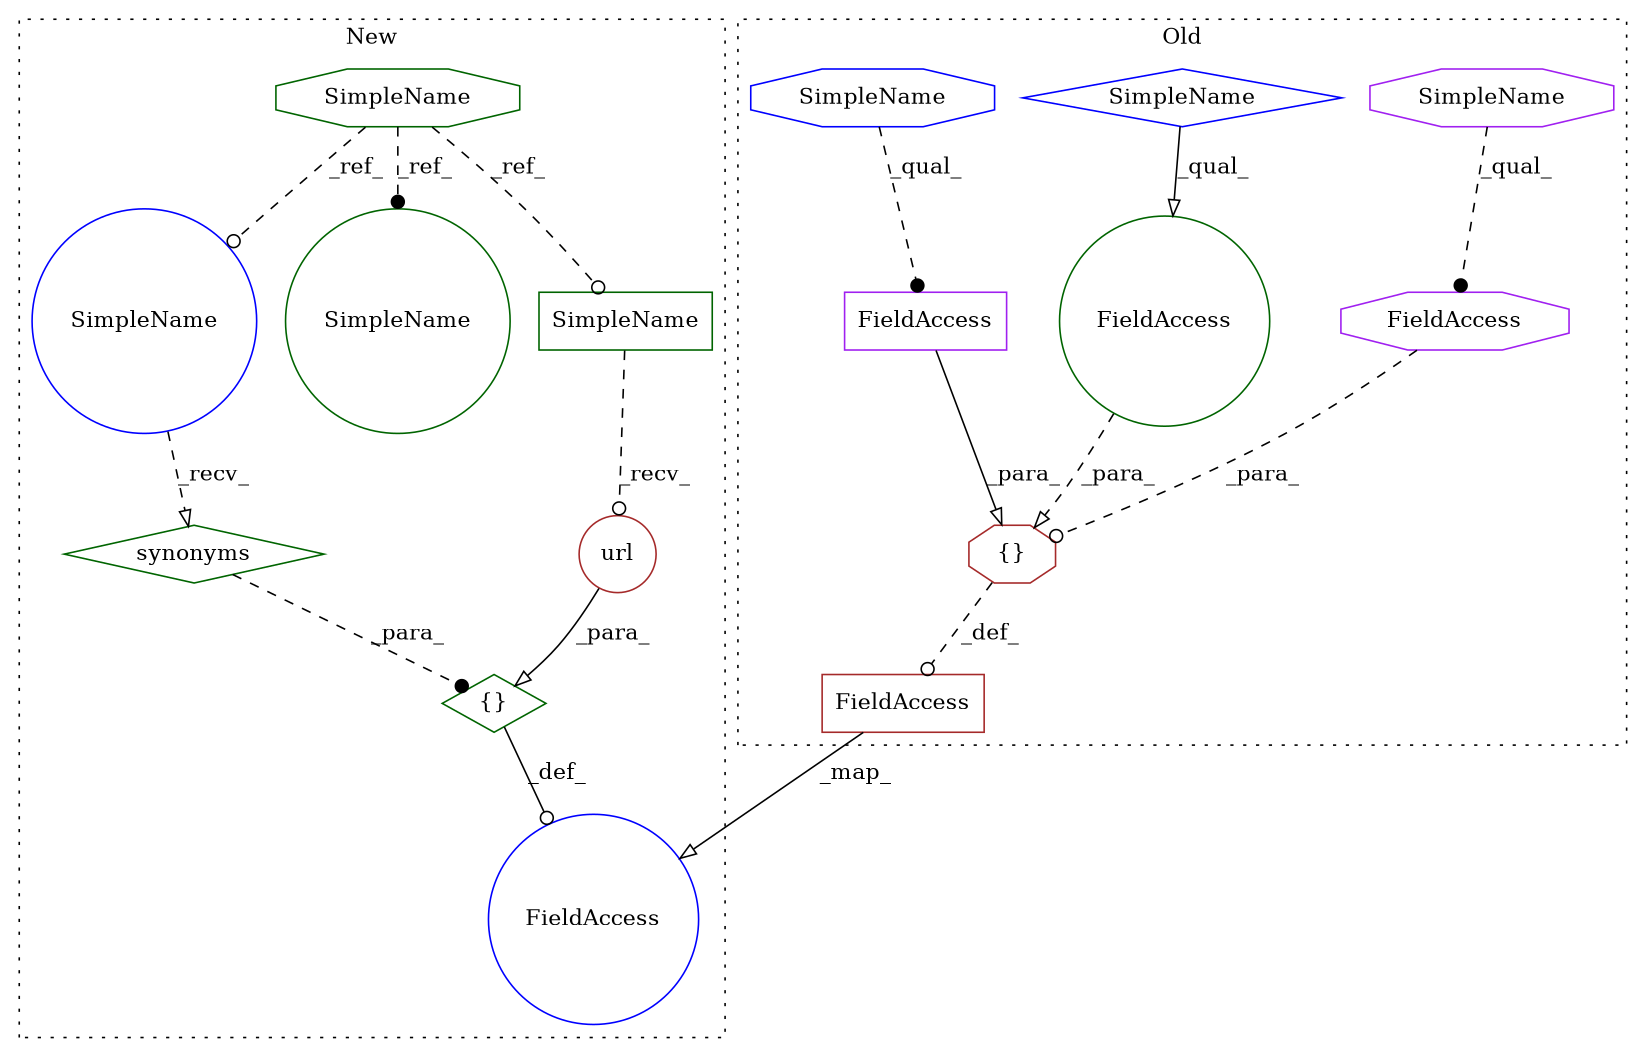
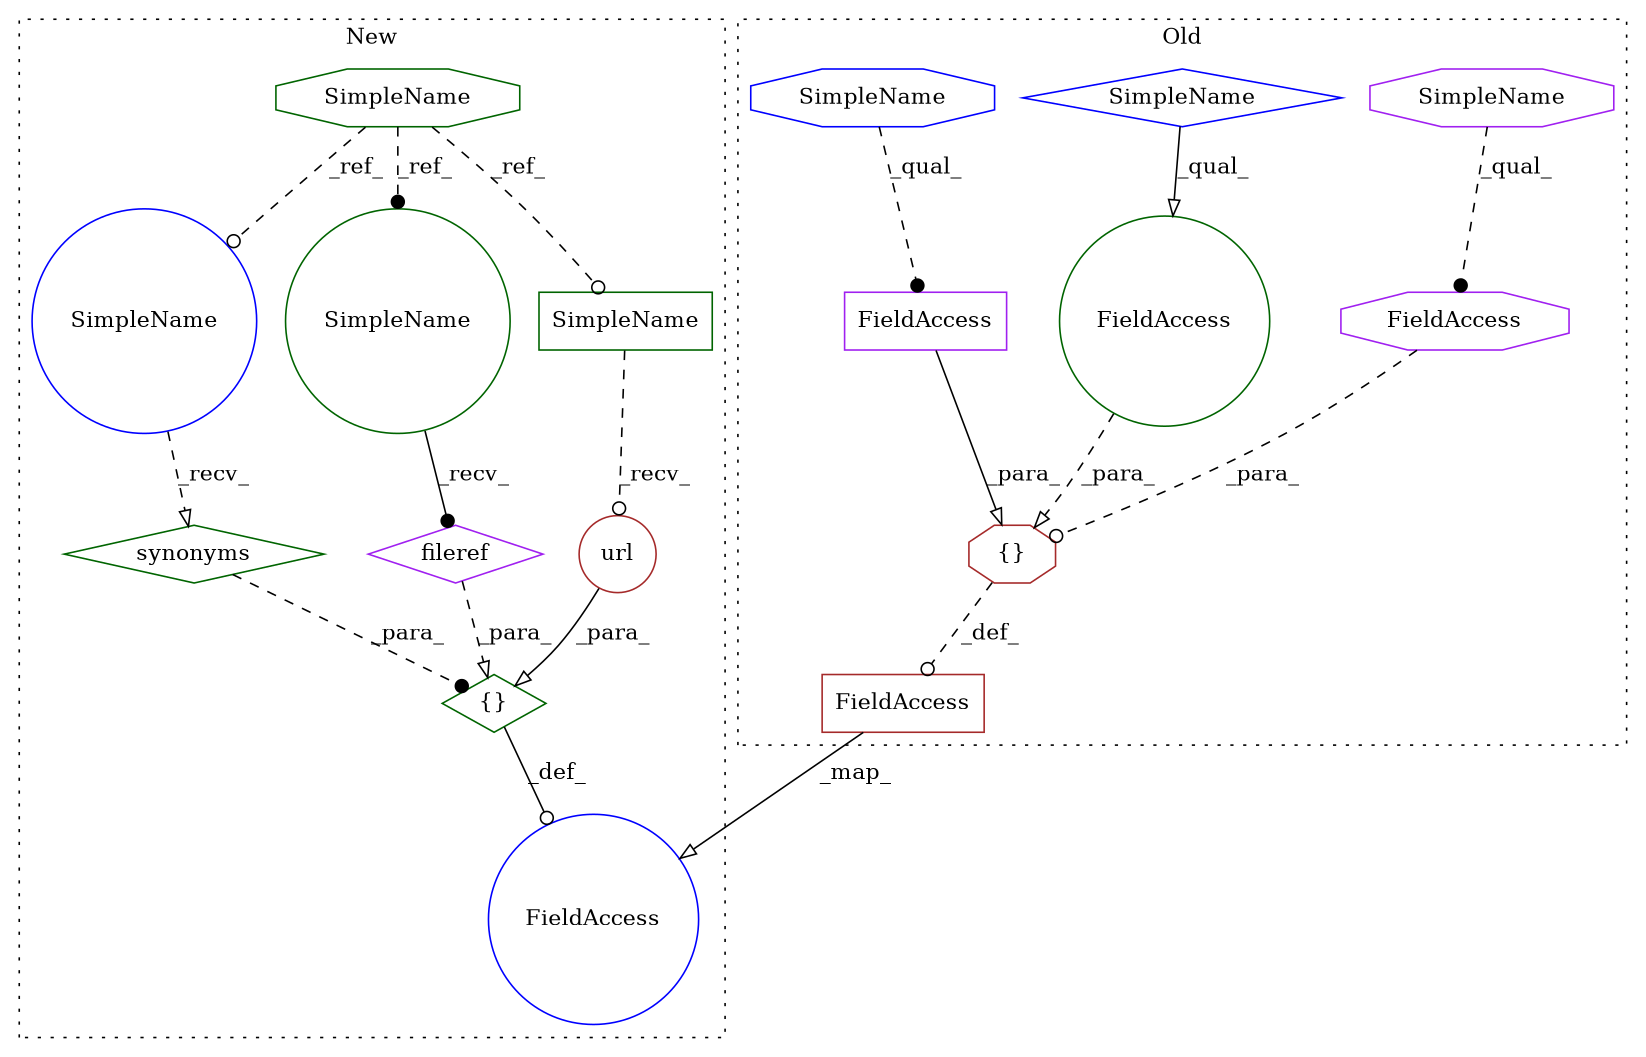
node "fileref": added
